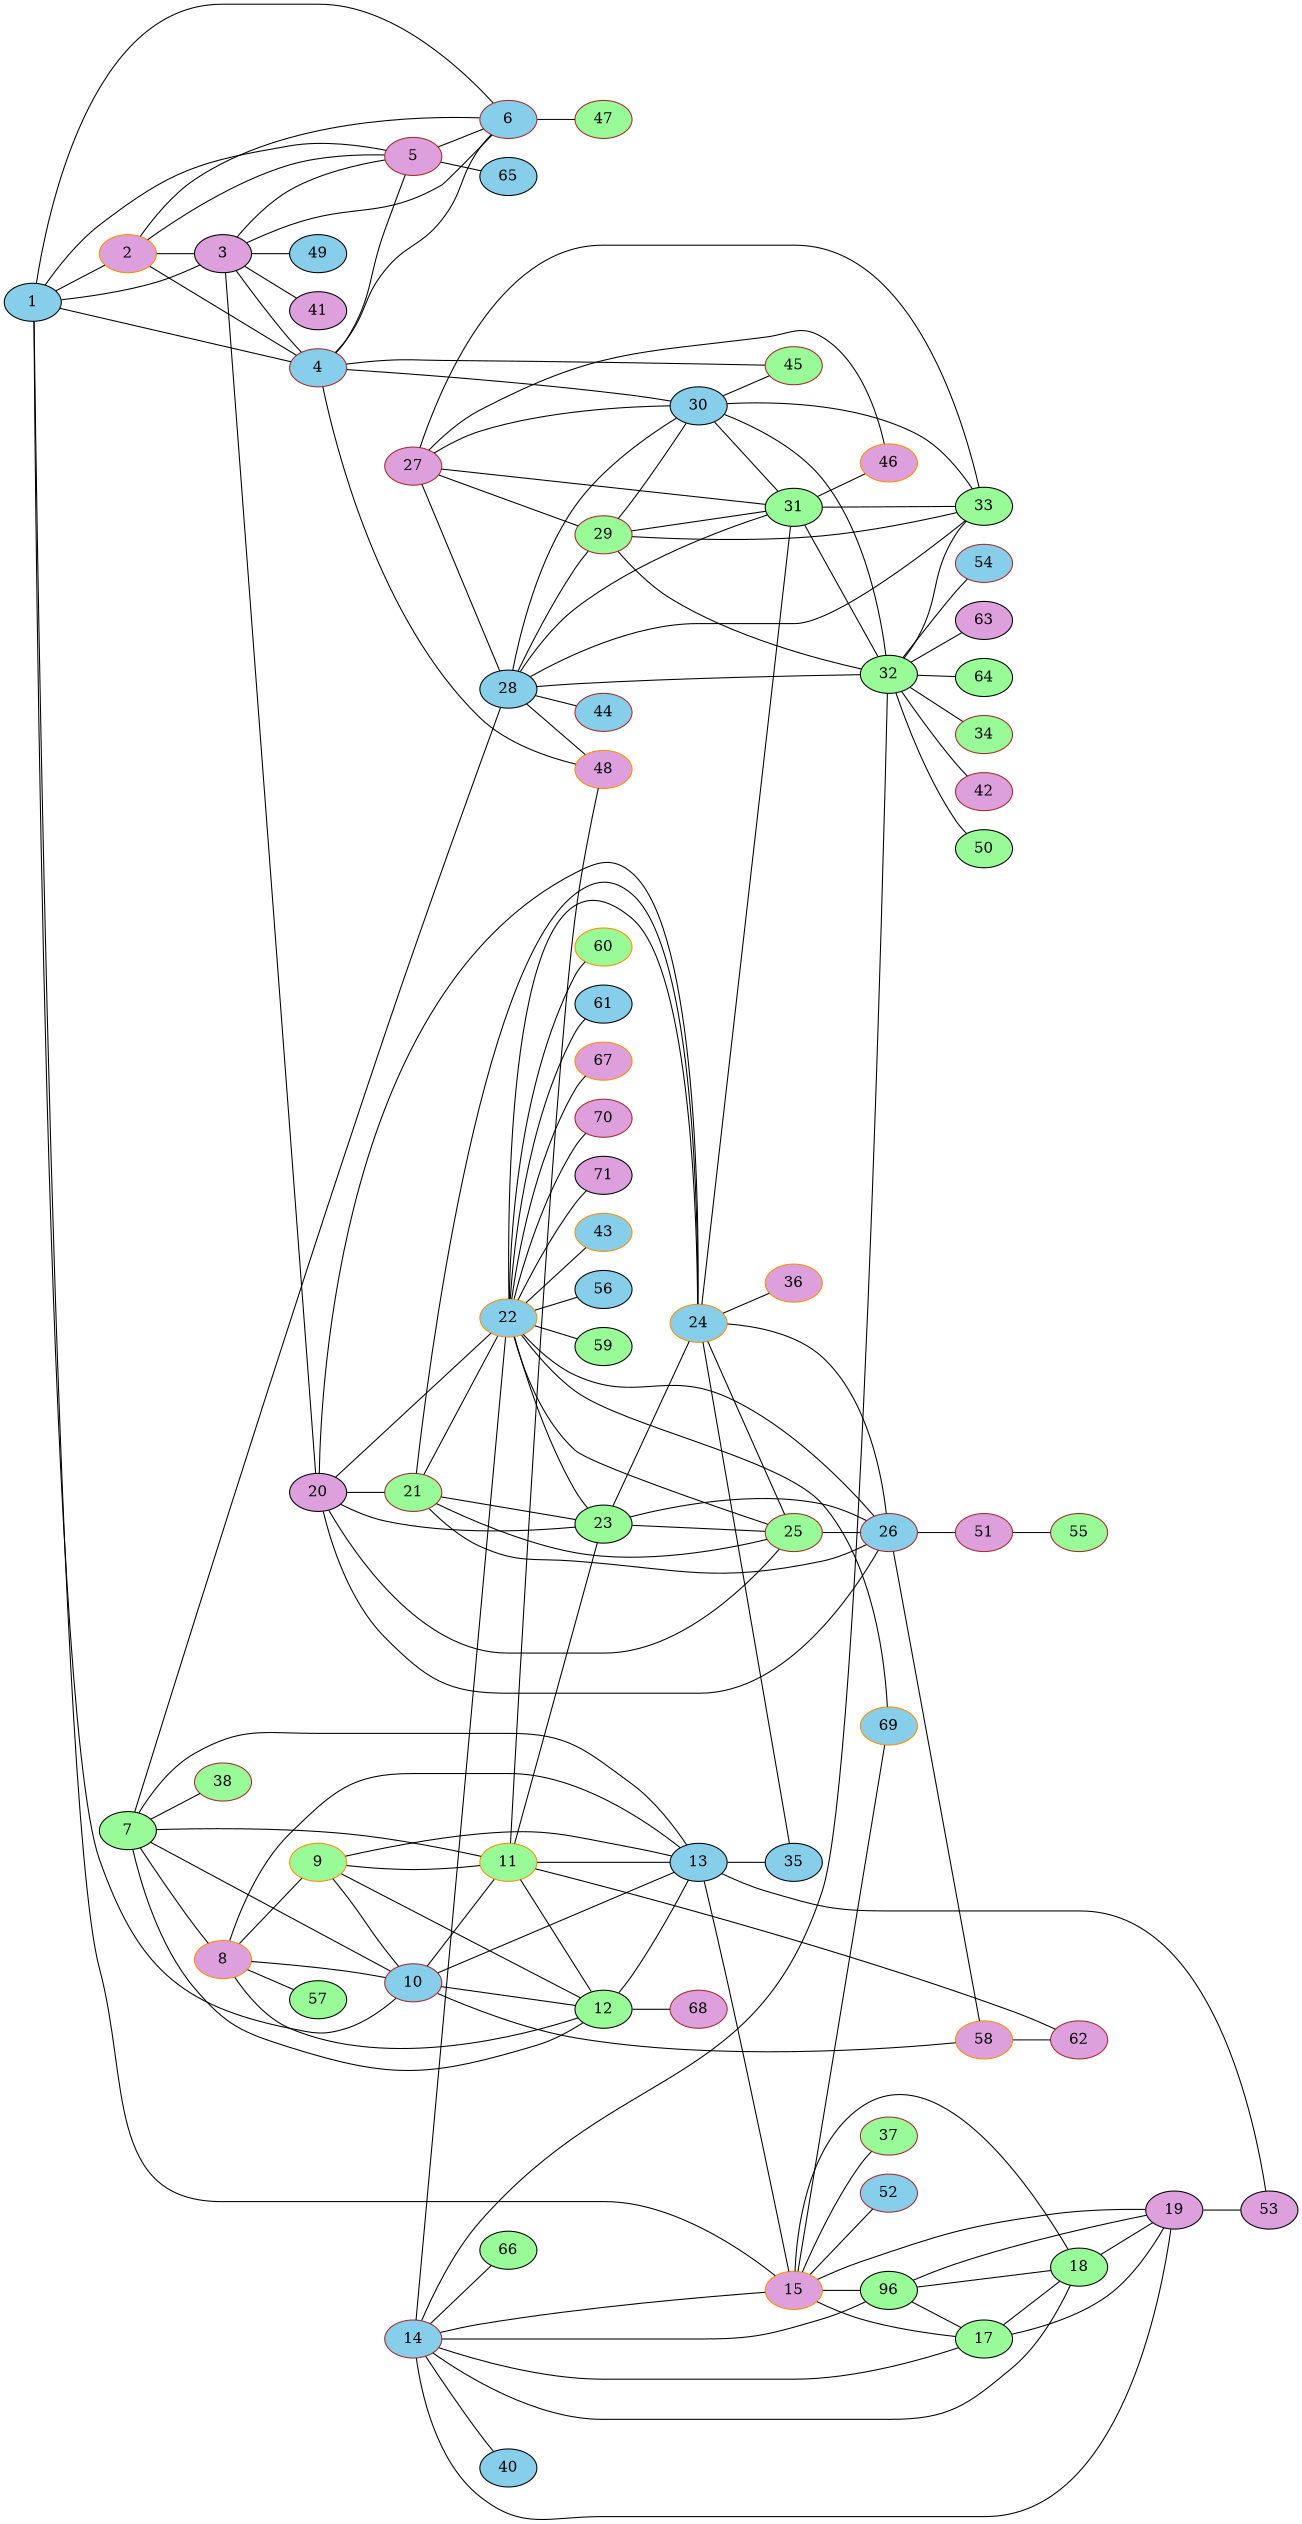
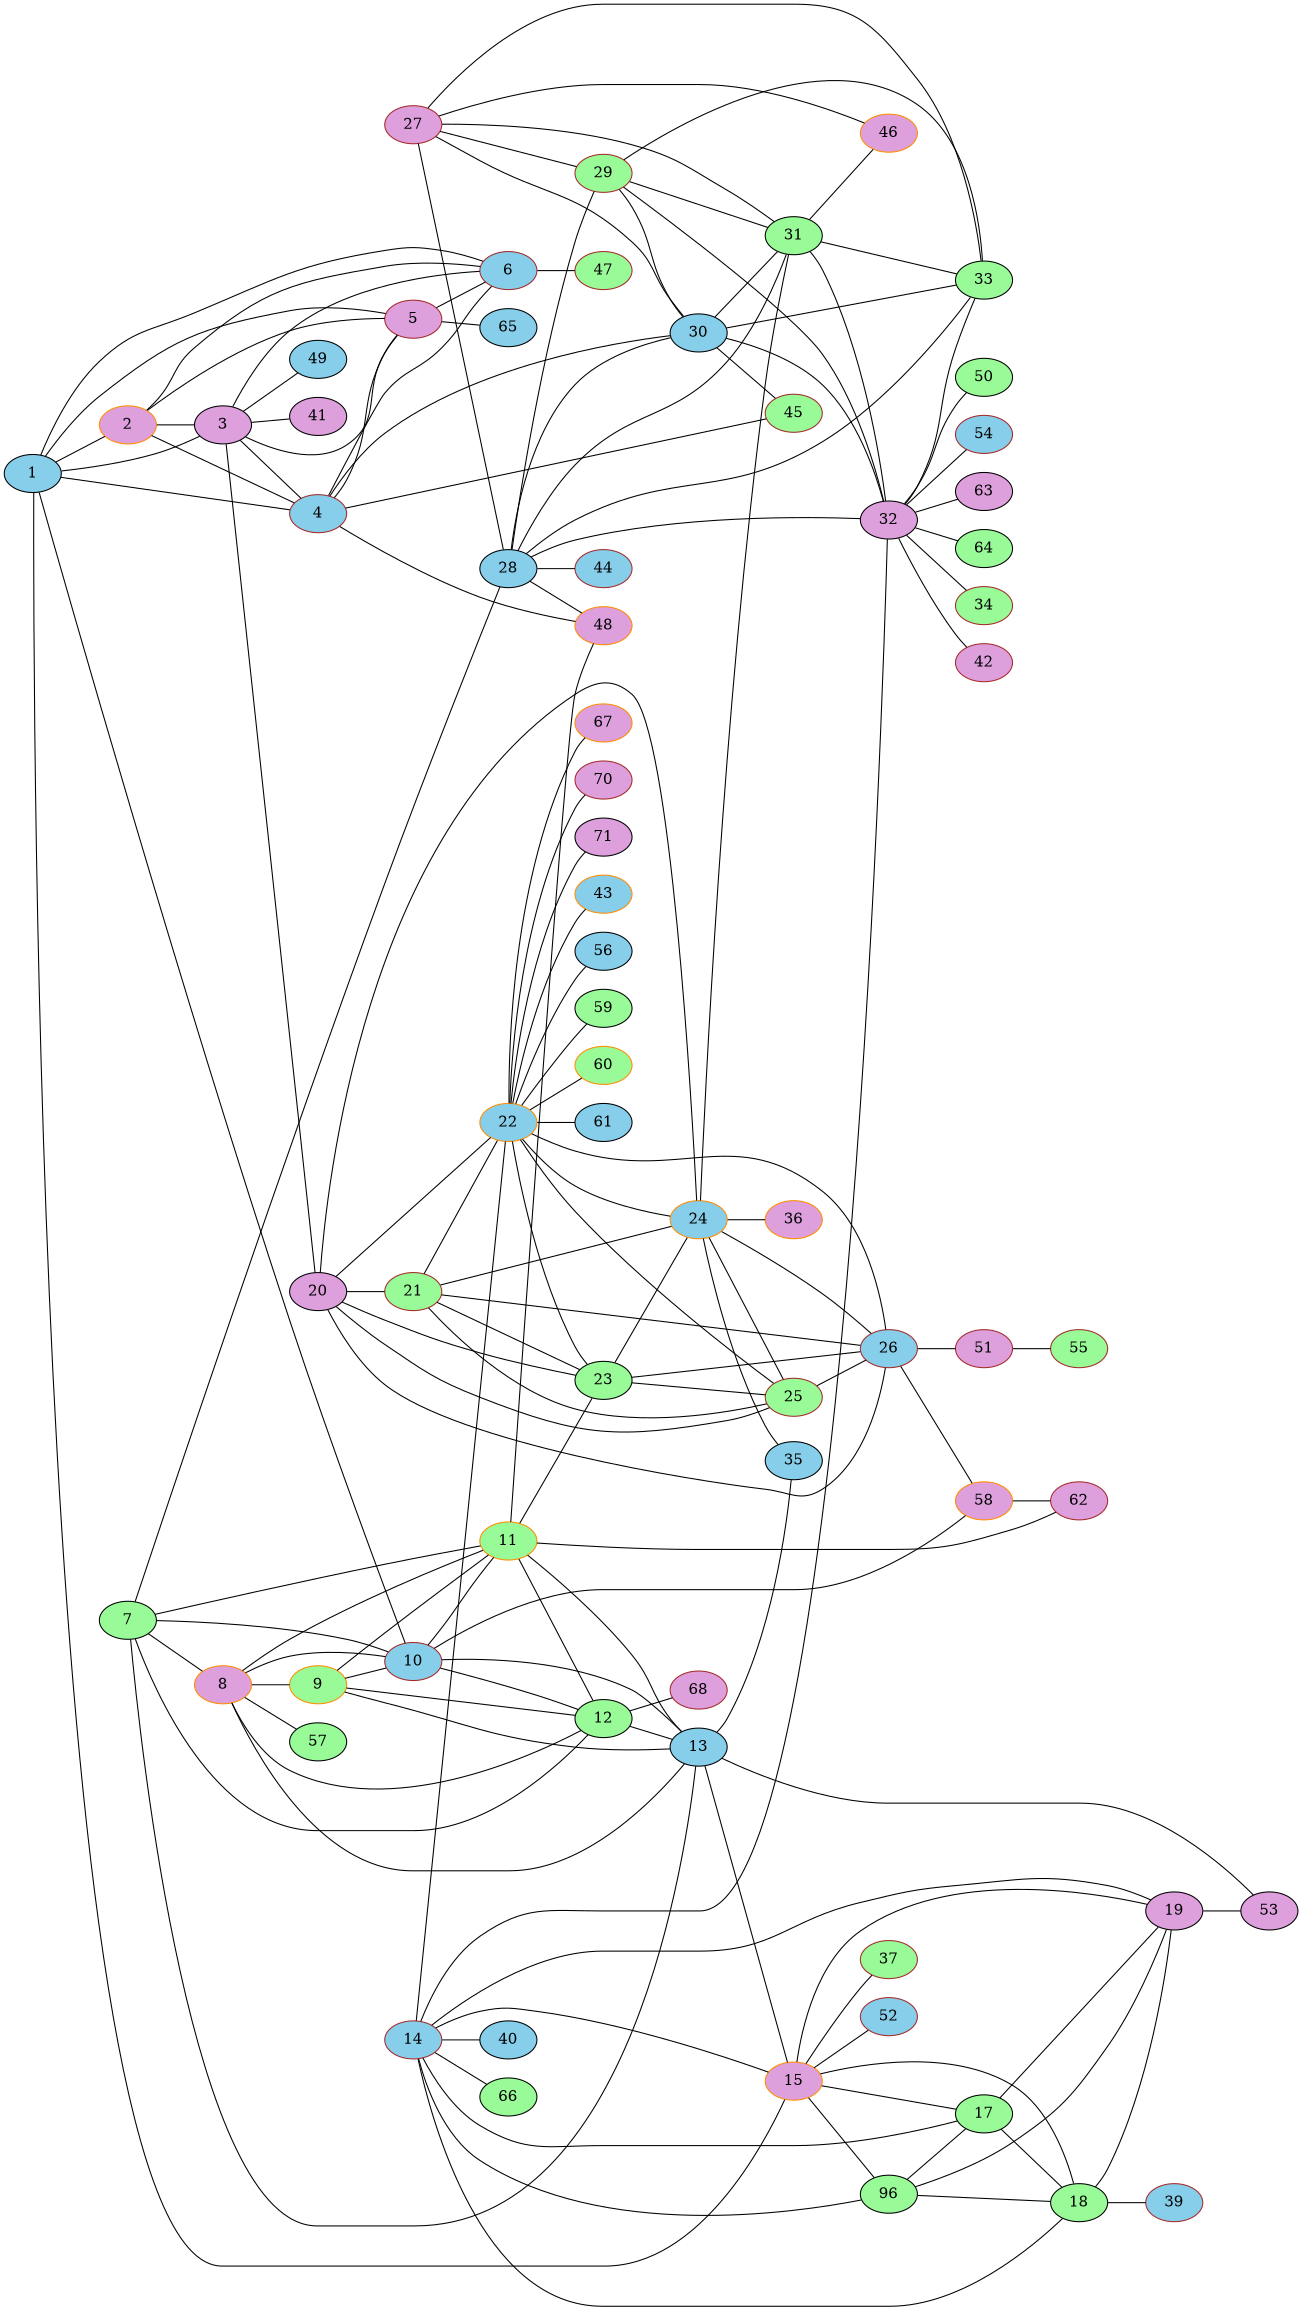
node "32": fillcolor palegreen -> plum
edge "11" -- "8": added
node "69": removed
node "38": removed
node "39": added
